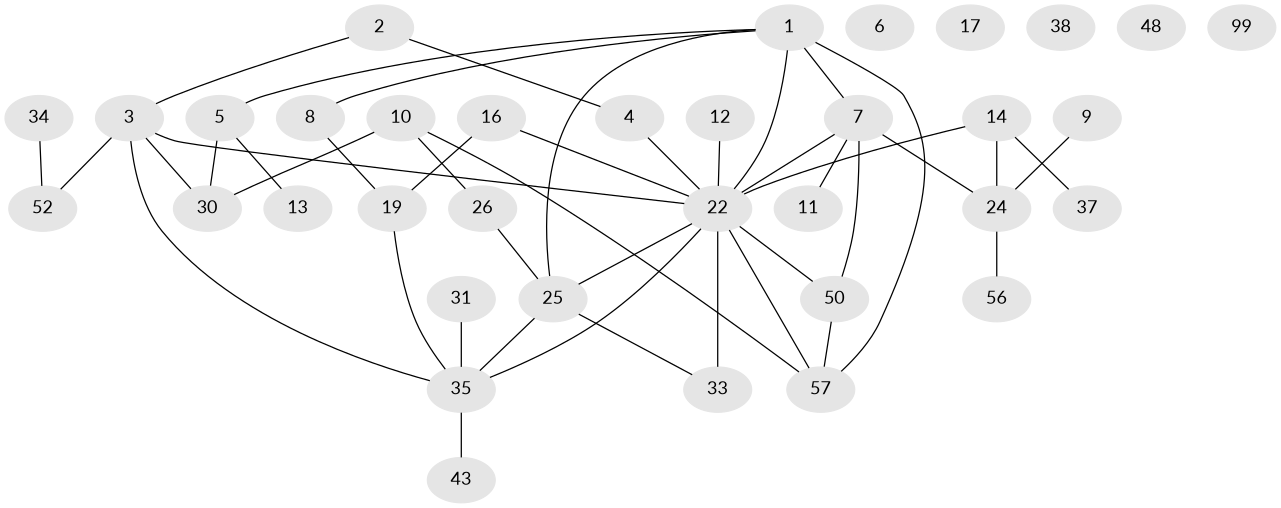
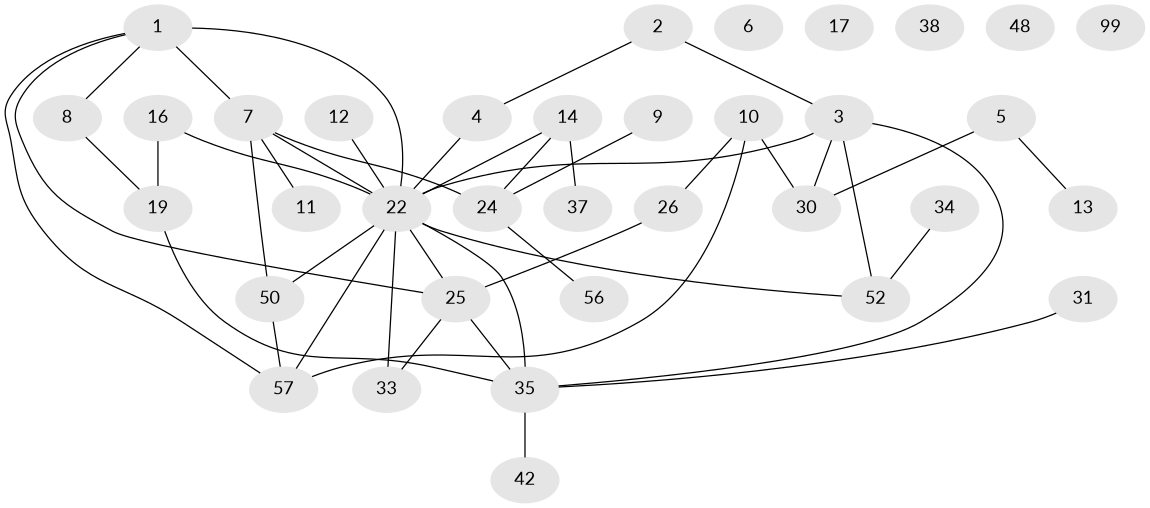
edge "1" -- "5": removed
edge "22" -- "52": added
node "43": label "43" -> "42"
